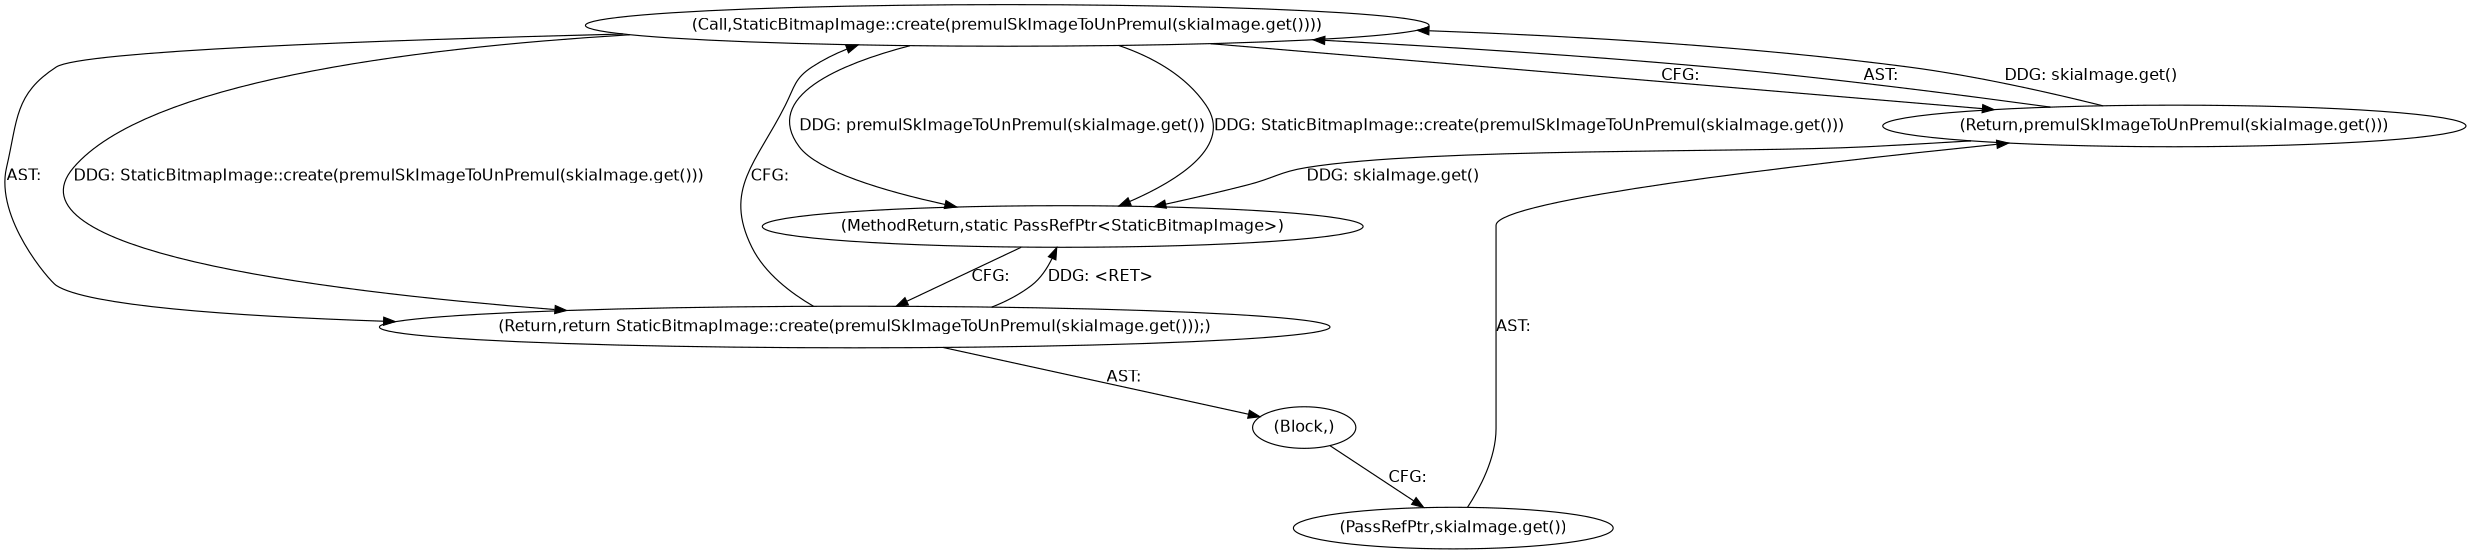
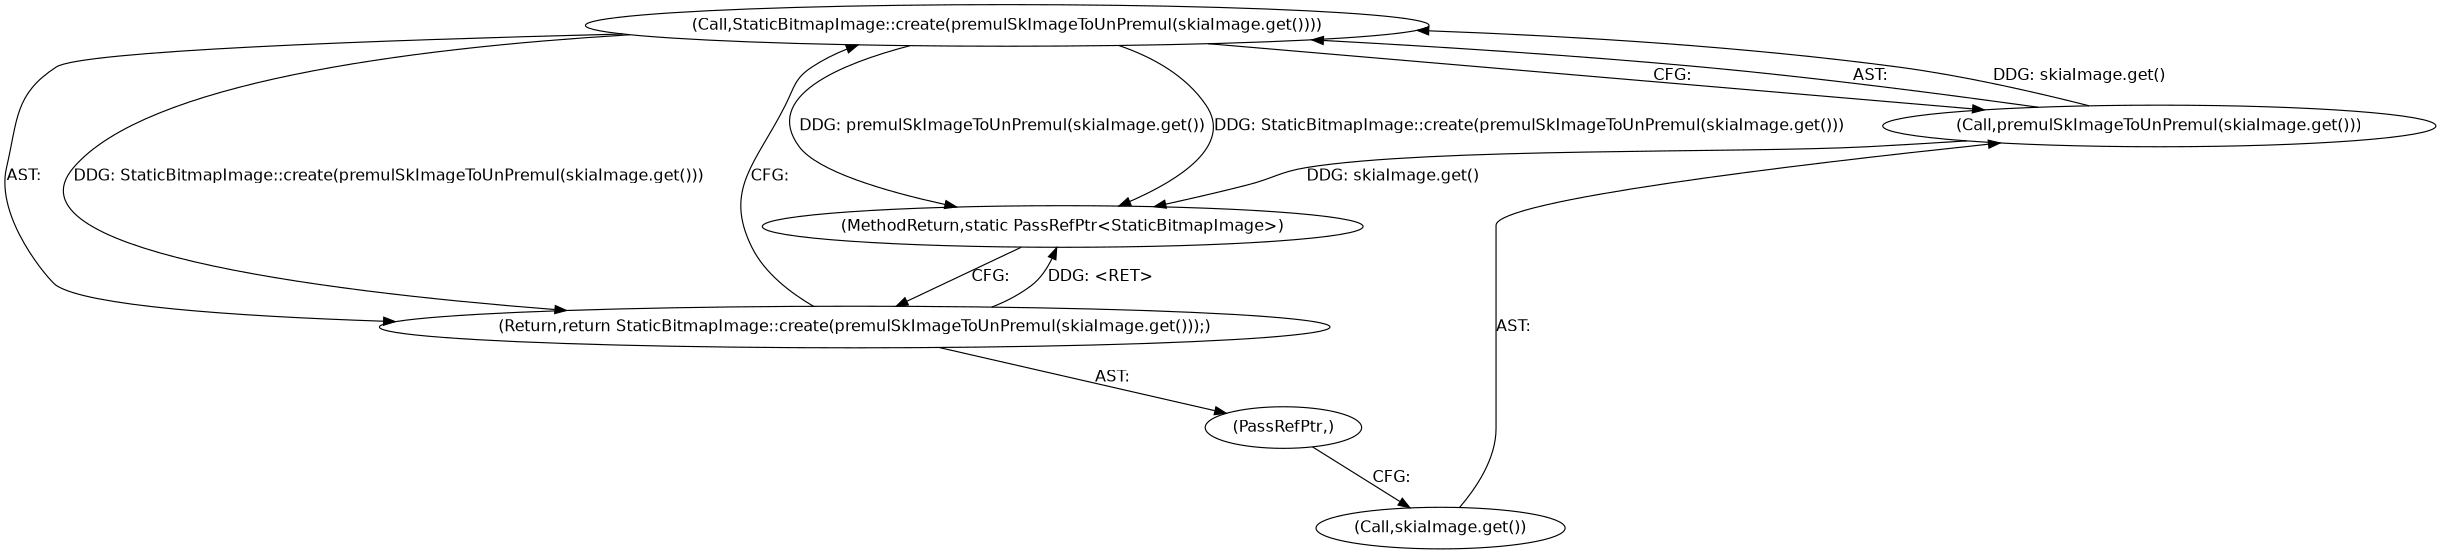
node "(Return,premulSkImageToUnPremul(skiaImage.get()))": label "(Return,premulSkImageToUnPremul(skiaImage.get()))" -> "(Call,premulSkImageToUnPremul(skiaImage.get()))"
node "(Block,)": label "(Block,)" -> "(PassRefPtr,)"
node "(PassRefPtr,skiaImage.get())": label "(PassRefPtr,skiaImage.get())" -> "(Call,skiaImage.get())"
